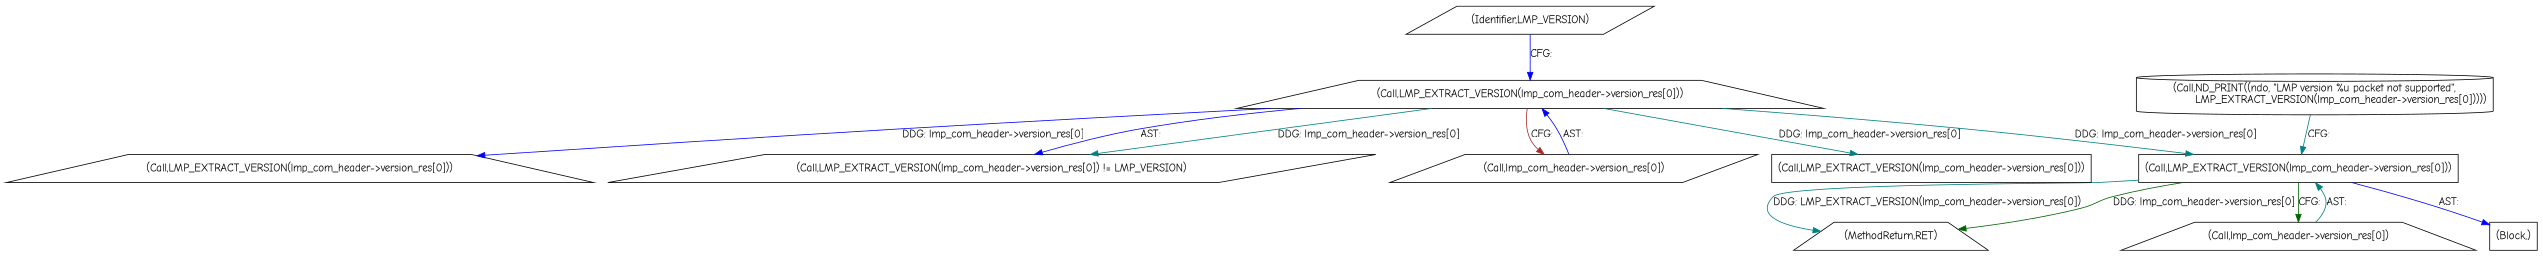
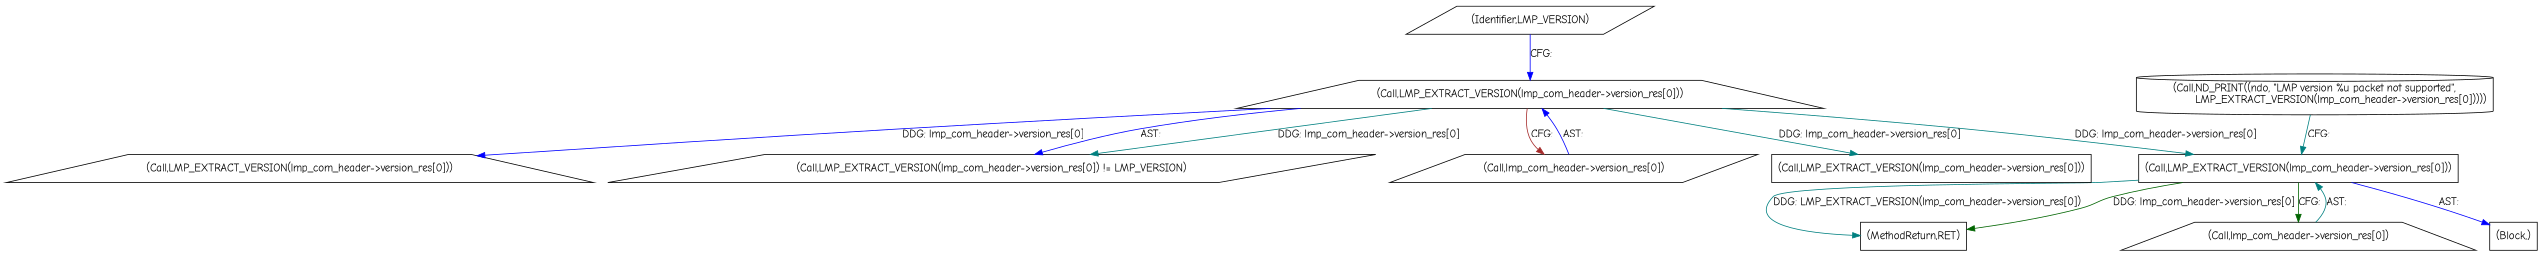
node "(MethodReturn,RET)": shape trapezium -> box
